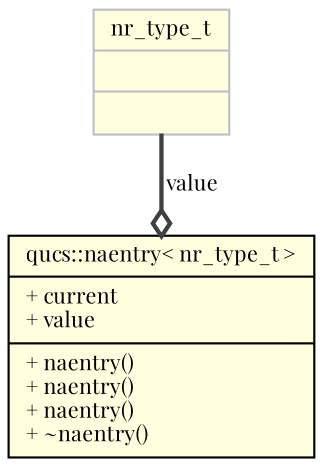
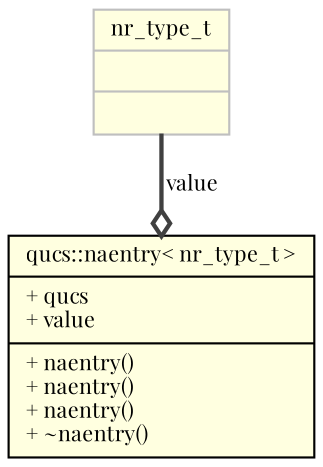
node "qucs::naentry< nr_type_t >": text "+ current" -> "+ qucs"
